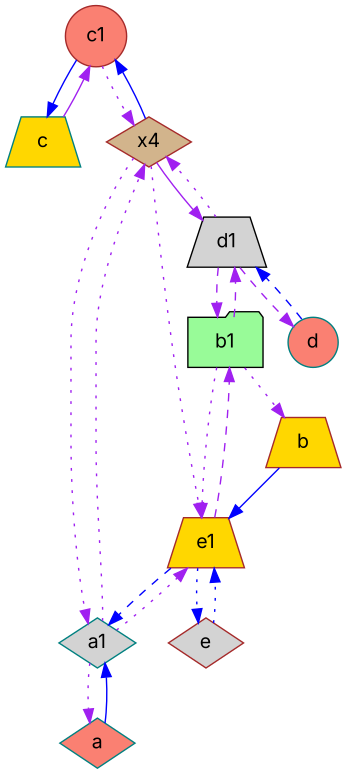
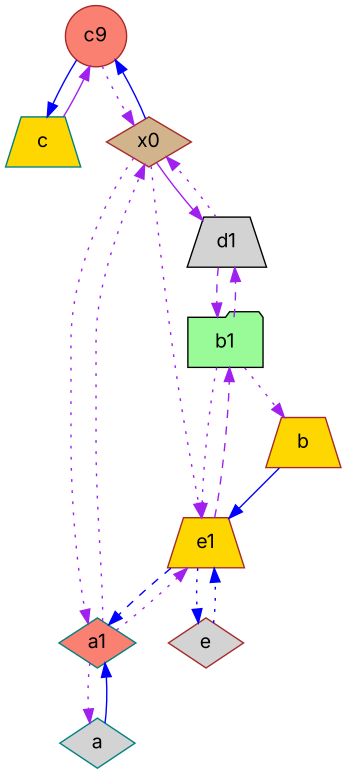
node "c1": label "c1" -> "c9"
node "x4": label "x4" -> "x0"
node "d": removed
node "a1": fillcolor lightgrey -> salmon
node "a": fillcolor salmon -> lightgrey
